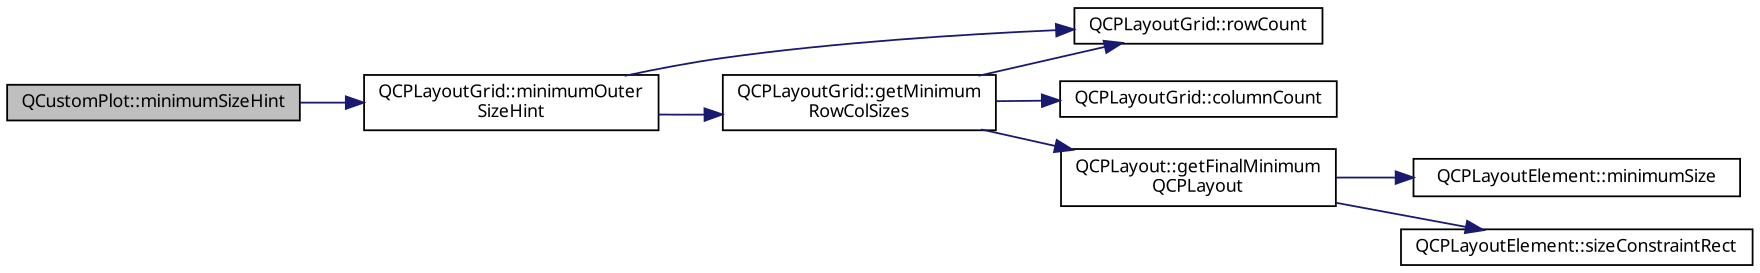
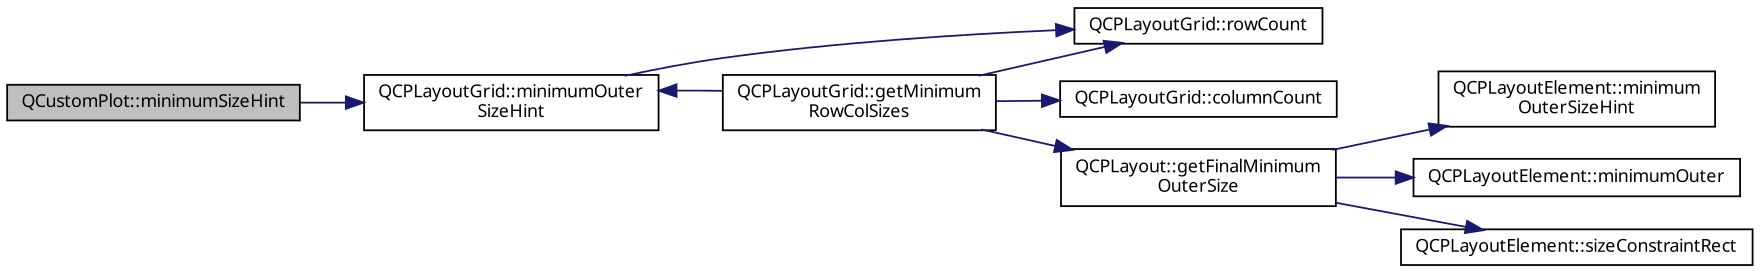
node "QCPLayoutElement::minimum OuterSizeHint": added
edge "QCPLayoutGrid::minimumOuter SizeHint" -> "QCPLayoutGrid::getMinimum RowColSizes": reversed
node "QCPLayout::getFinalMinimum QCPLayout": label "QCPLayout::getFinalMinimum QCPLayout" -> "QCPLayout::getFinalMinimum OuterSize"
node "QCPLayoutElement::minimumSize": label "QCPLayoutElement::minimumSize" -> "QCPLayoutElement::minimumOuter"
